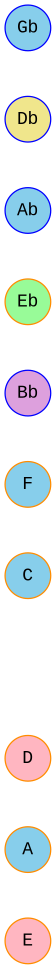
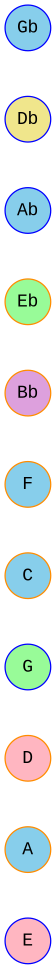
node "Bb": color blue -> darkorange
node "G": added
node "E": color darkorange -> blue
